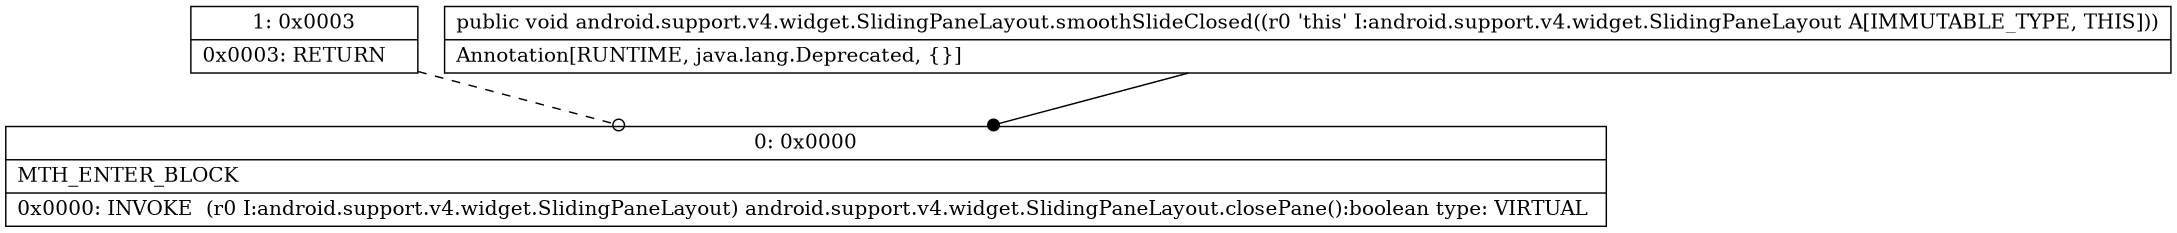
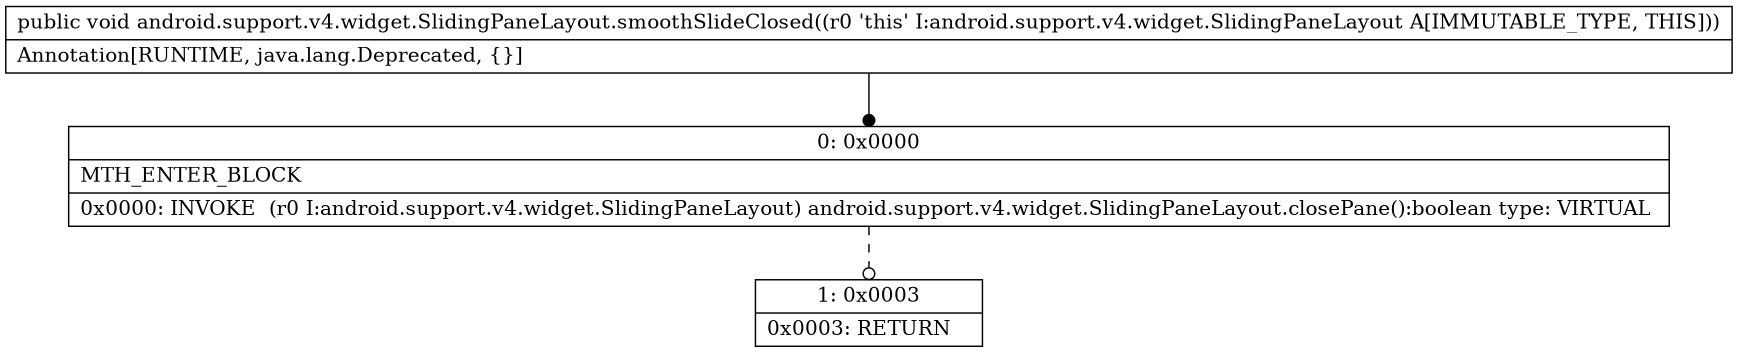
edge "1: 0x0003" -> "0: 0x0000": reversed
